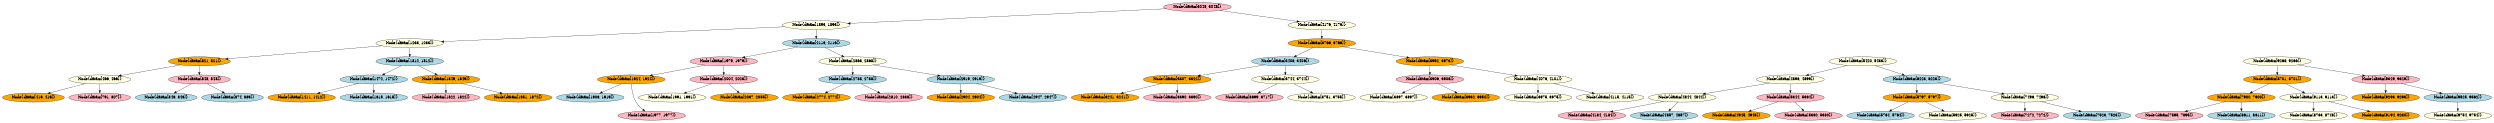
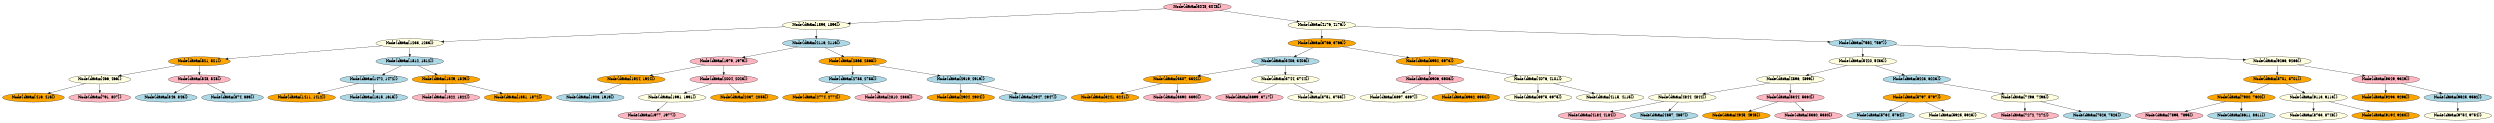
node "Node{data=[7552, 7567]}": added
node "Node{data=[2868, 2868]}": fillcolor lightyellow -> orange
edge "Node{data=[6223, 6223]}" -> "Node{data=[5797, 5797]}": removed
edge "Node{data=[1924, 1924]}" -> "Node{data=[1977, 1977]}": now "Node{data=[1991, 1991]}" -> "Node{data=[1977, 1977]}"
